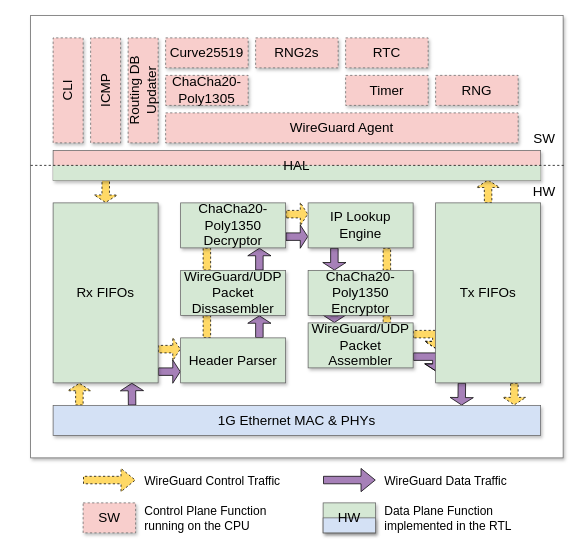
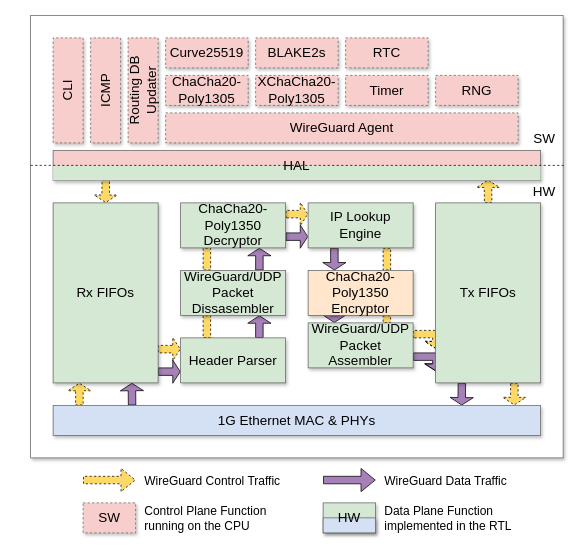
node "RNG2s": label "RNG2s" -> "BLAKE2s"
node "XChaCha20-Poly1305": added
node "ChaCha20-Poly1350 Encryptor": fillcolor #d5e8d4 -> #ffe6cc
